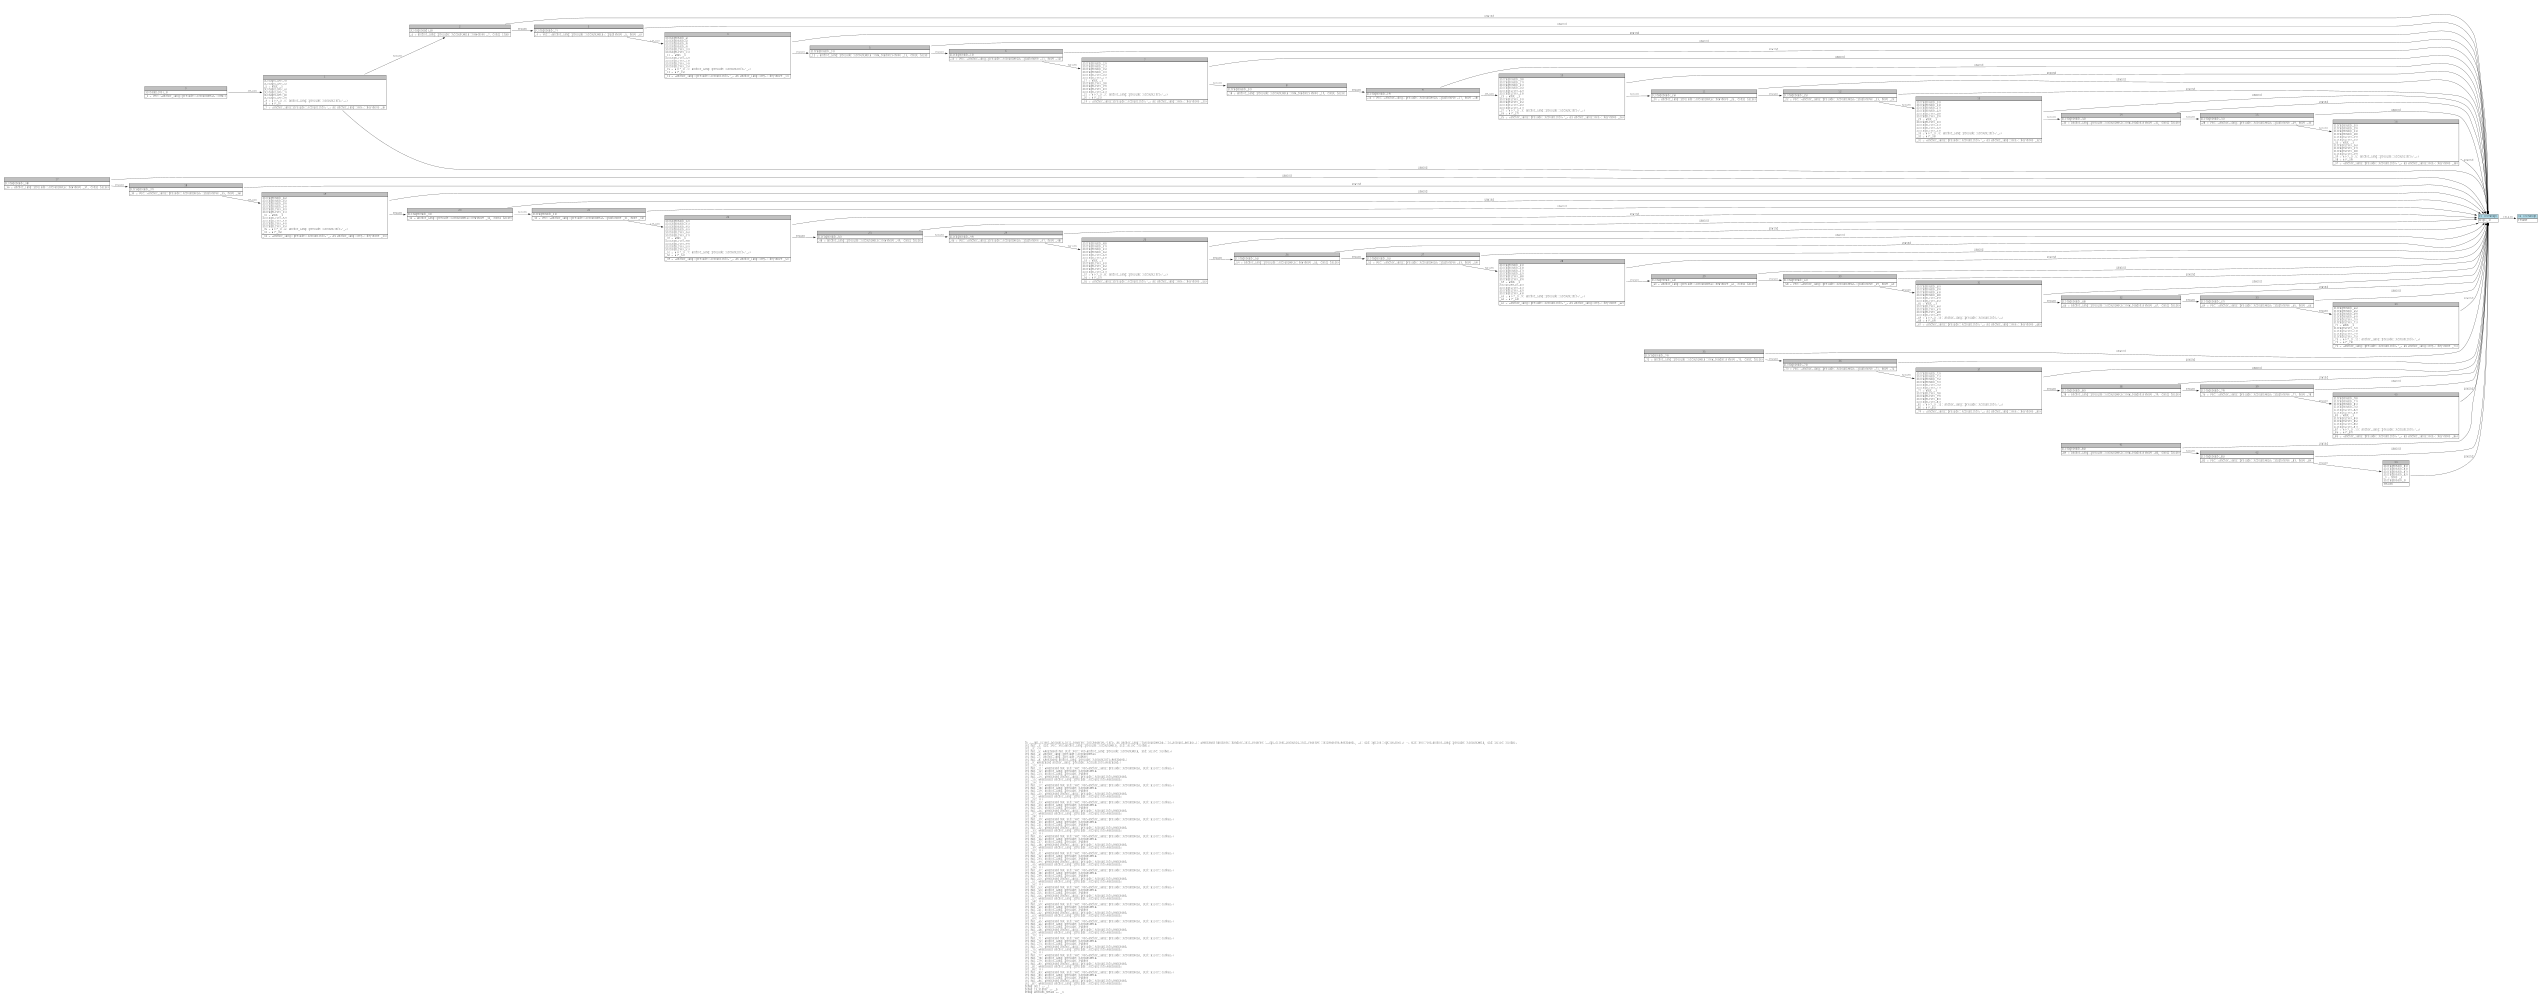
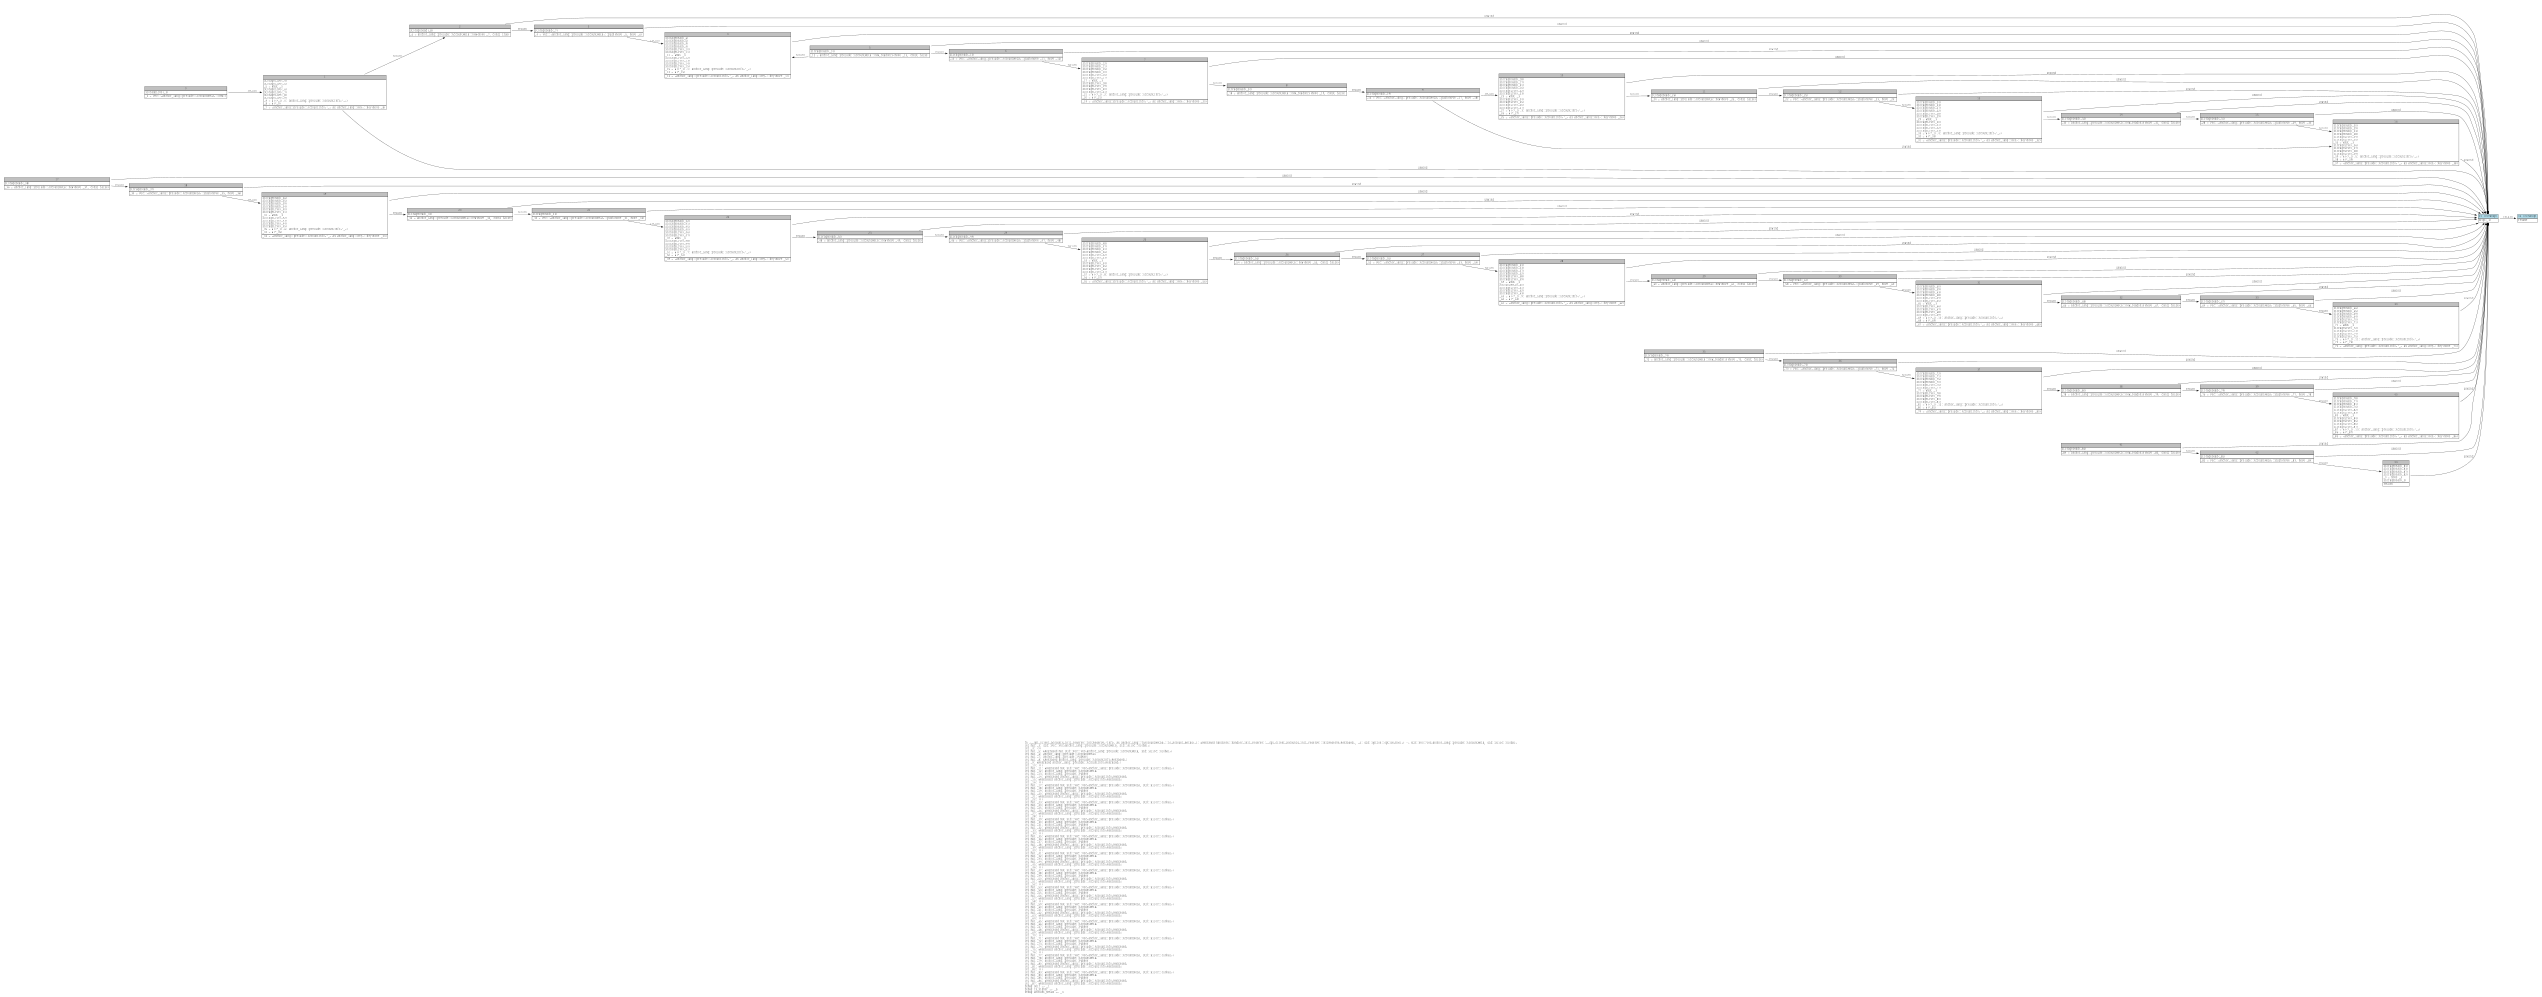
edge "4" -> "5": reversed
edge "9" -> "44 (cleanup)": now "9" -> "16"
